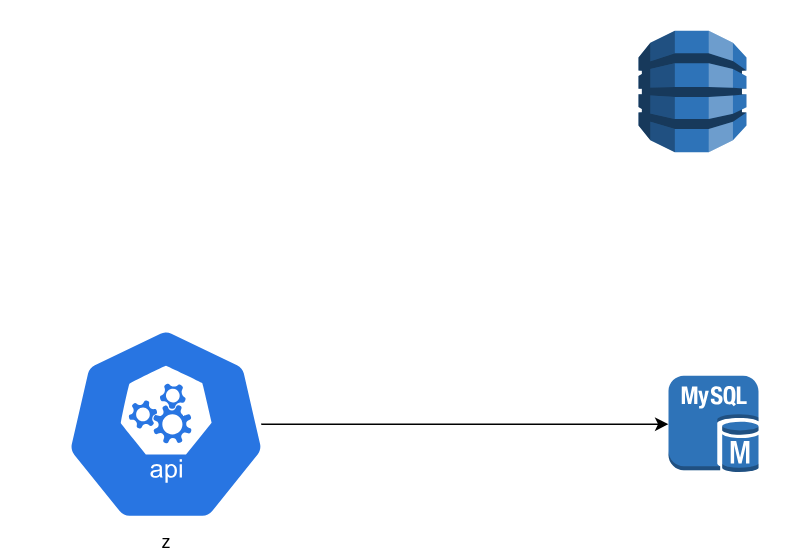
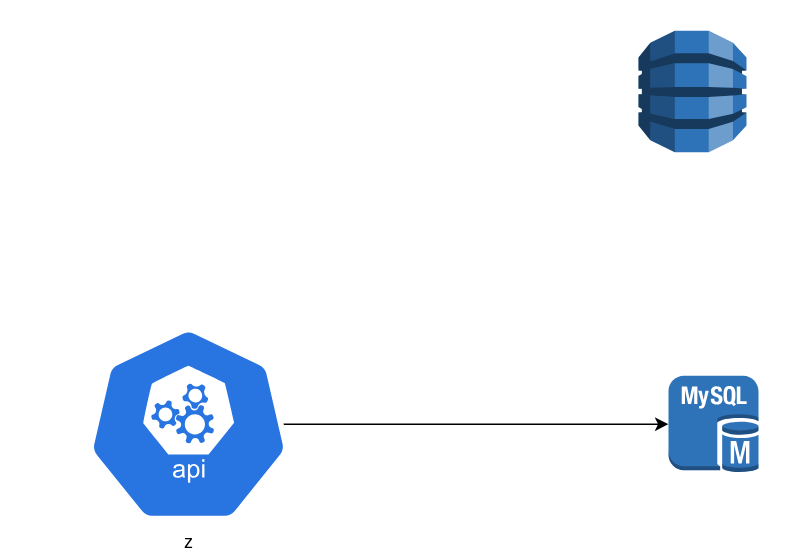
node "z": moved (166, 424) -> (188, 424)
